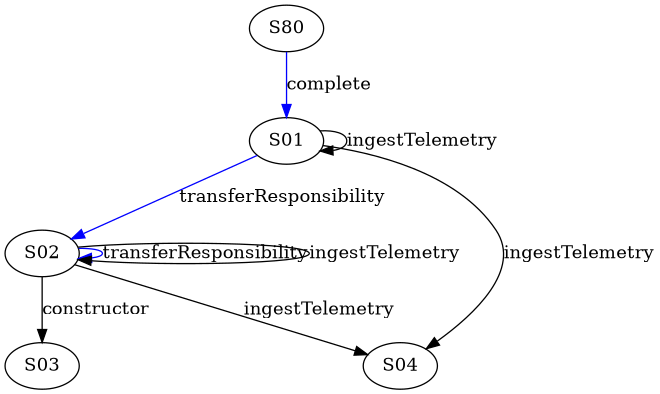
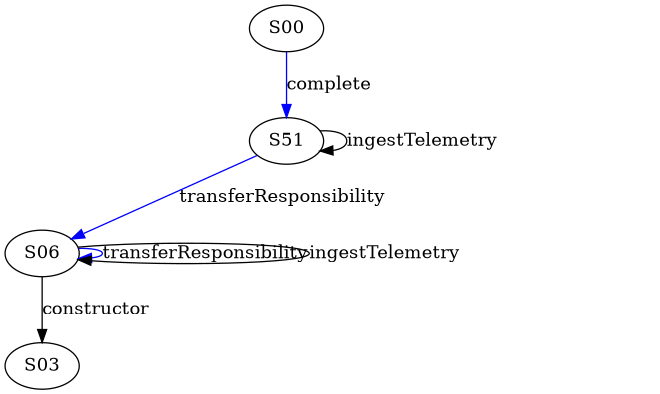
node "S80": label "S80" -> "S00"
node "S01": label "S01" -> "S51"
node "S02": label "S02" -> "S06"
node "S04": removed
